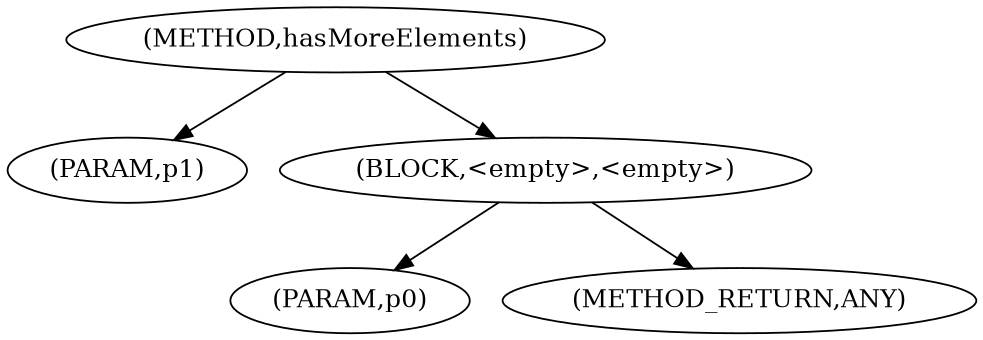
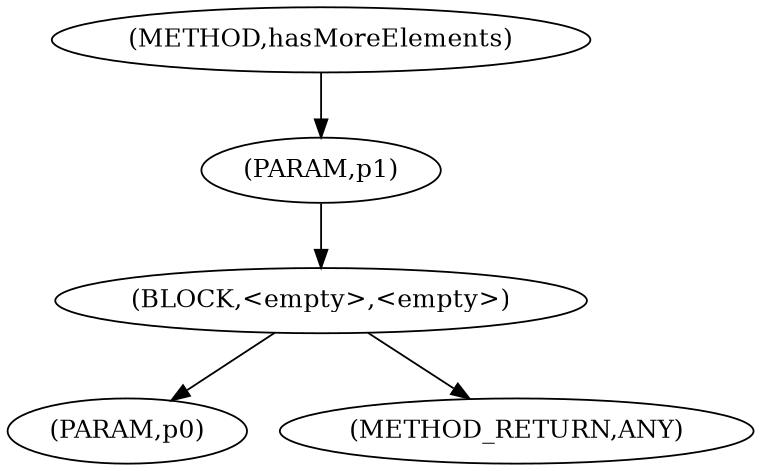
edge "(METHOD,hasMoreElements)" -> "(BLOCK,<empty>,<empty>)": now "(PARAM,p1)" -> "(BLOCK,<empty>,<empty>)"
